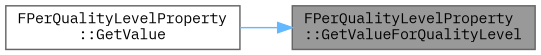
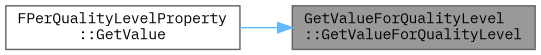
node "FPerQualityLevelProperty ::GetValueForQualityLevel": label "FPerQualityLevelProperty ::GetValueForQualityLevel" -> "GetValueForQualityLevel ::GetValueForQualityLevel"
